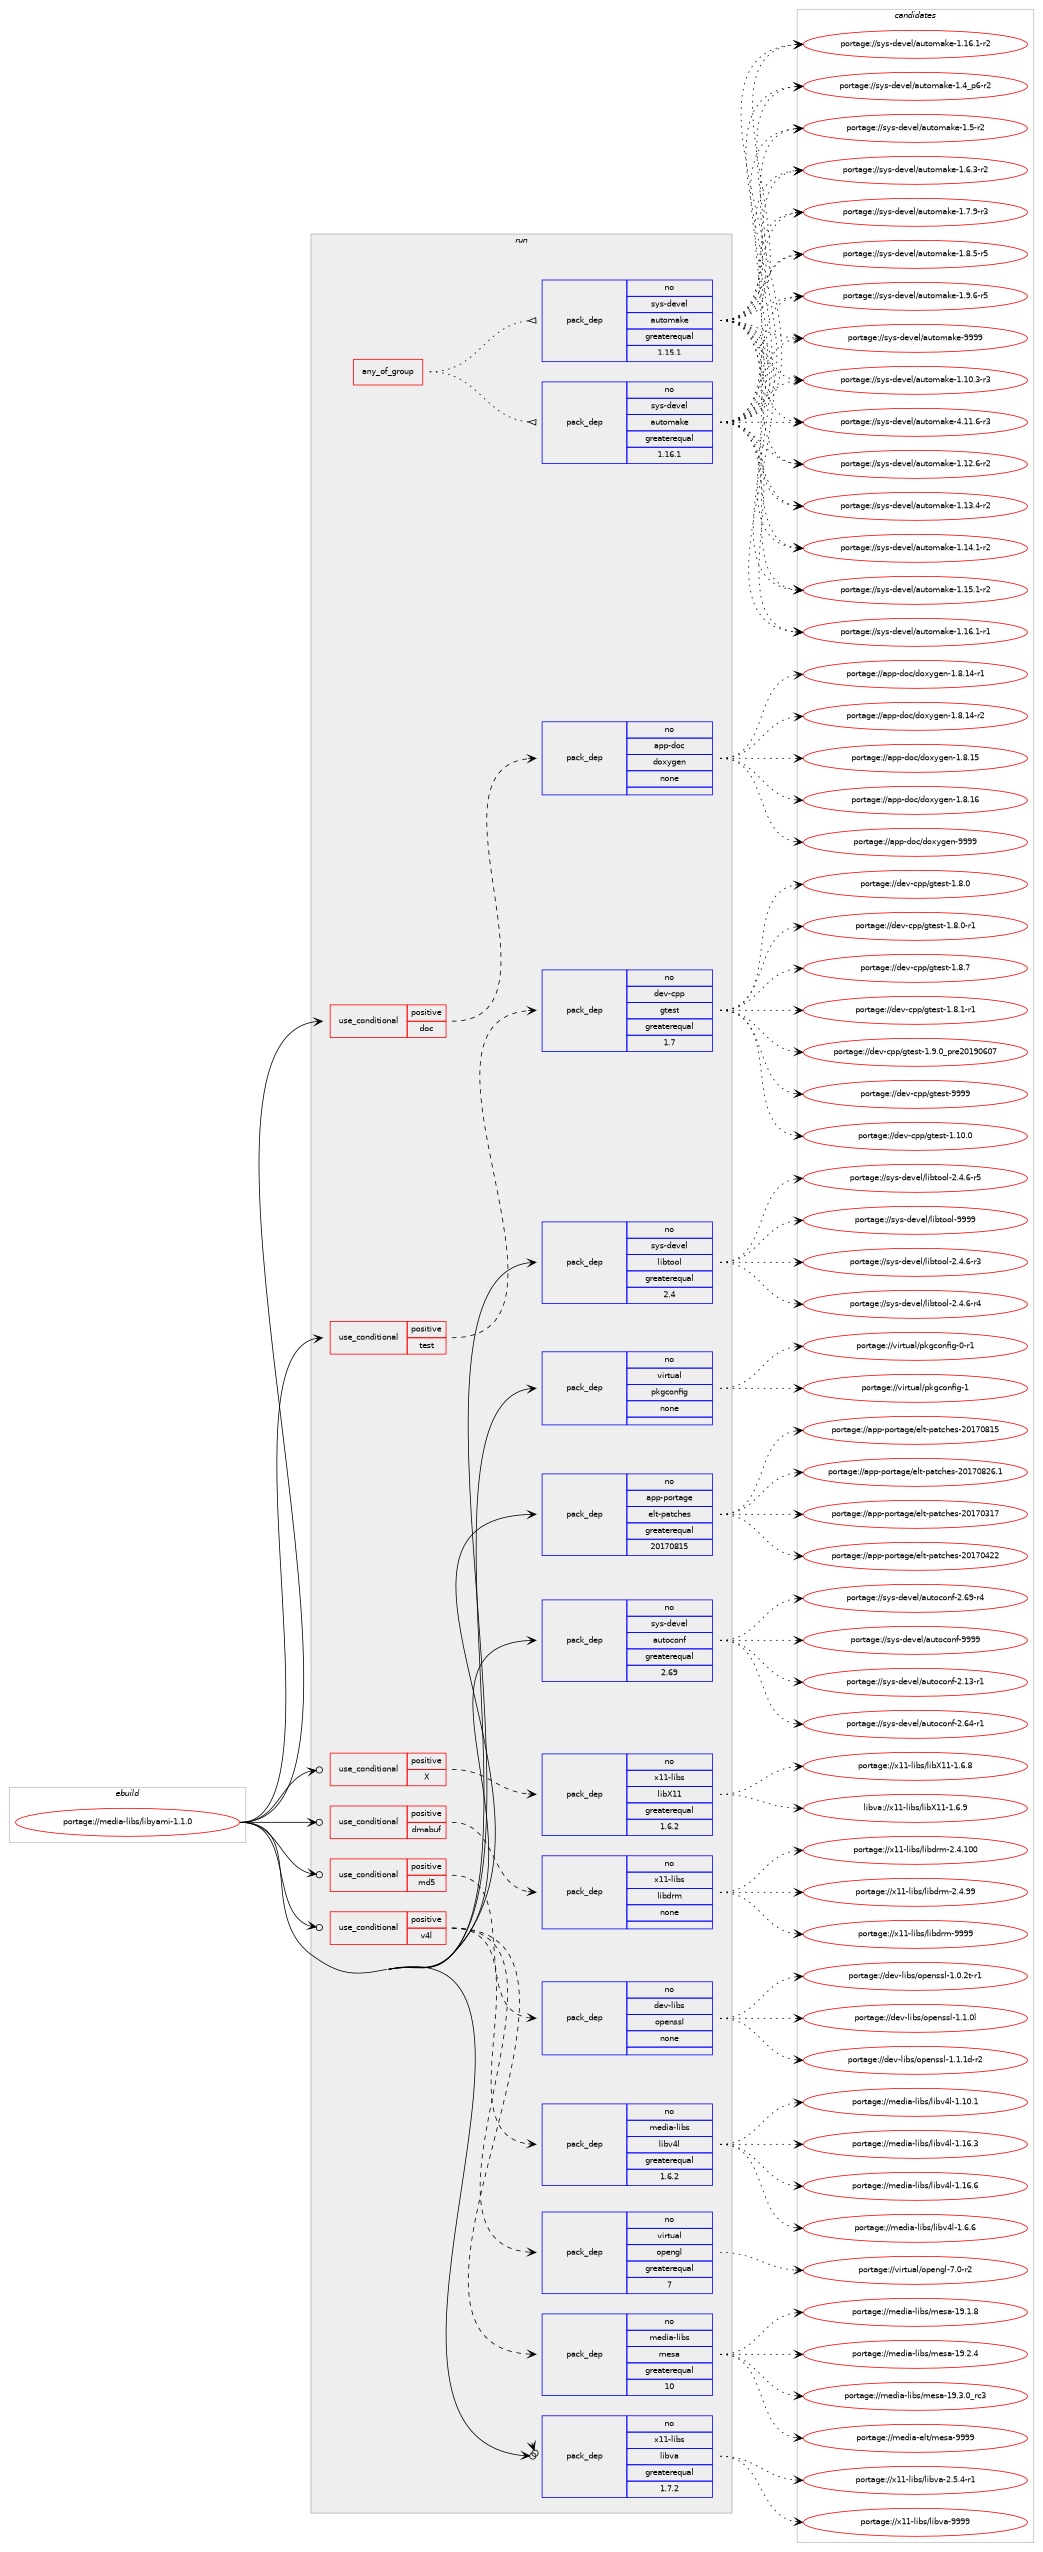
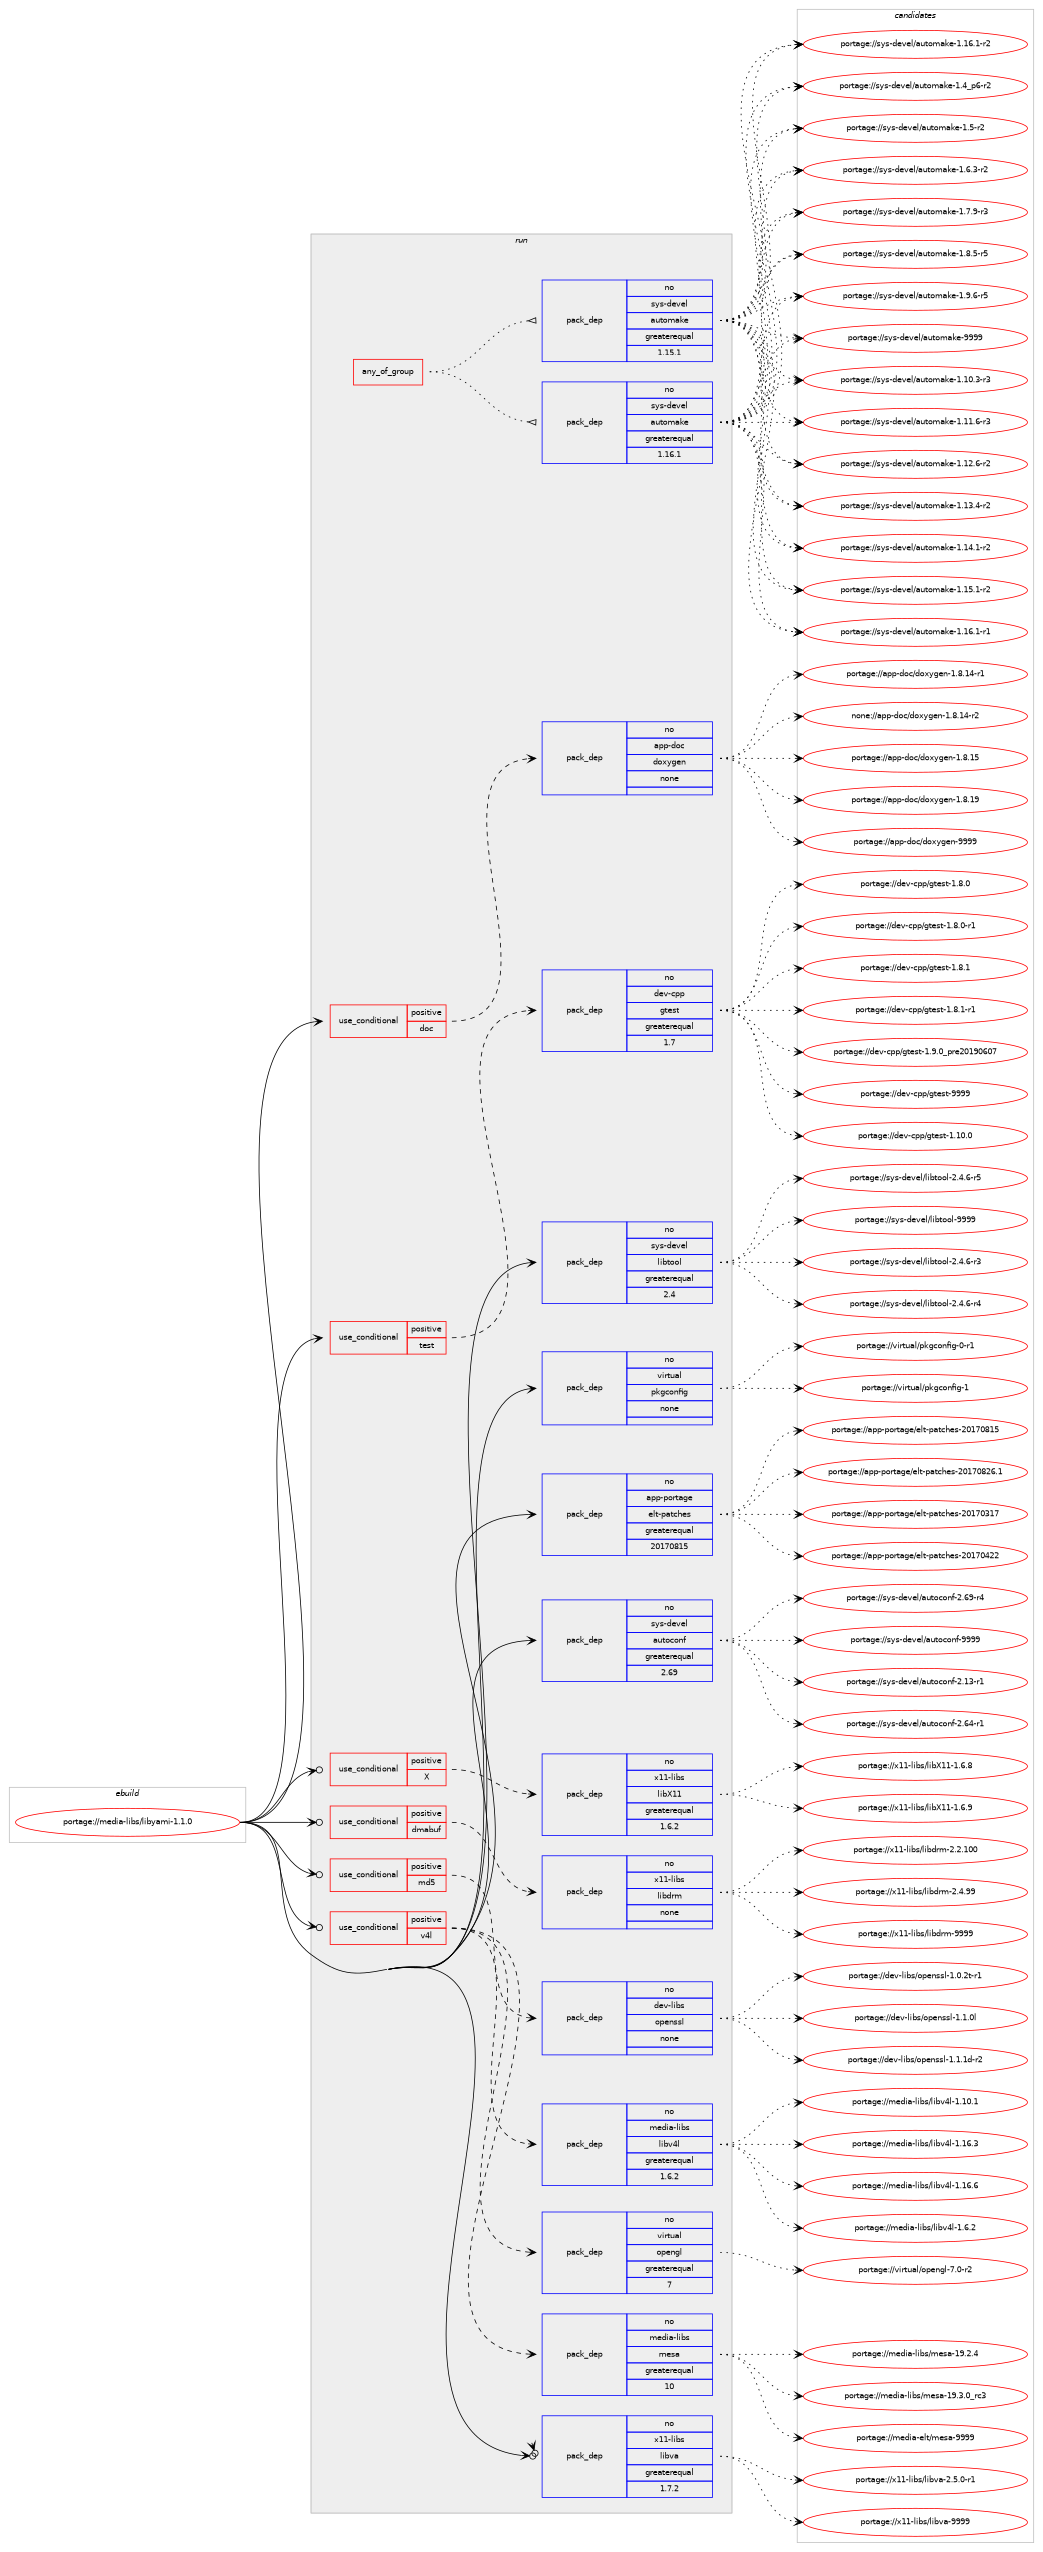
node "portage://sys-devel/automake-4.11.6-r3": label "portage://sys-devel/automake-4.11.6-r3" -> "portage://sys-devel/automake-1.11.6-r3"
node "portage://app-doc/doxygen-1.8.14-r2": label "portage://app-doc/doxygen-1.8.14-r2" -> "none://app-doc/doxygen-1.8.14-r2"
node "portage://app-doc/doxygen-1.8.16": label "portage://app-doc/doxygen-1.8.16" -> "portage://app-doc/doxygen-1.8.19"
node "portage://dev-cpp/gtest-1.8.7": label "portage://dev-cpp/gtest-1.8.7" -> "portage://dev-cpp/gtest-1.8.1"
node "libva://x11-libs/libX11-1.6.9": label "libva://x11-libs/libX11-1.6.9" -> "portage://x11-libs/libX11-1.6.9"
node "portage://x11-libs/libdrm-2.4.100": label "portage://x11-libs/libdrm-2.4.100" -> "portage://x11-libs/libdrm-2.2.100"
node "portage://media-libs/libv4l-1.6.6": label "portage://media-libs/libv4l-1.6.6" -> "portage://media-libs/libv4l-1.6.2"
node "portage://media-libs/mesa-19.1.8": removed
node "portage://x11-libs/libva-2.5.4-r1": label "portage://x11-libs/libva-2.5.4-r1" -> "portage://x11-libs/libva-2.5.0-r1"
